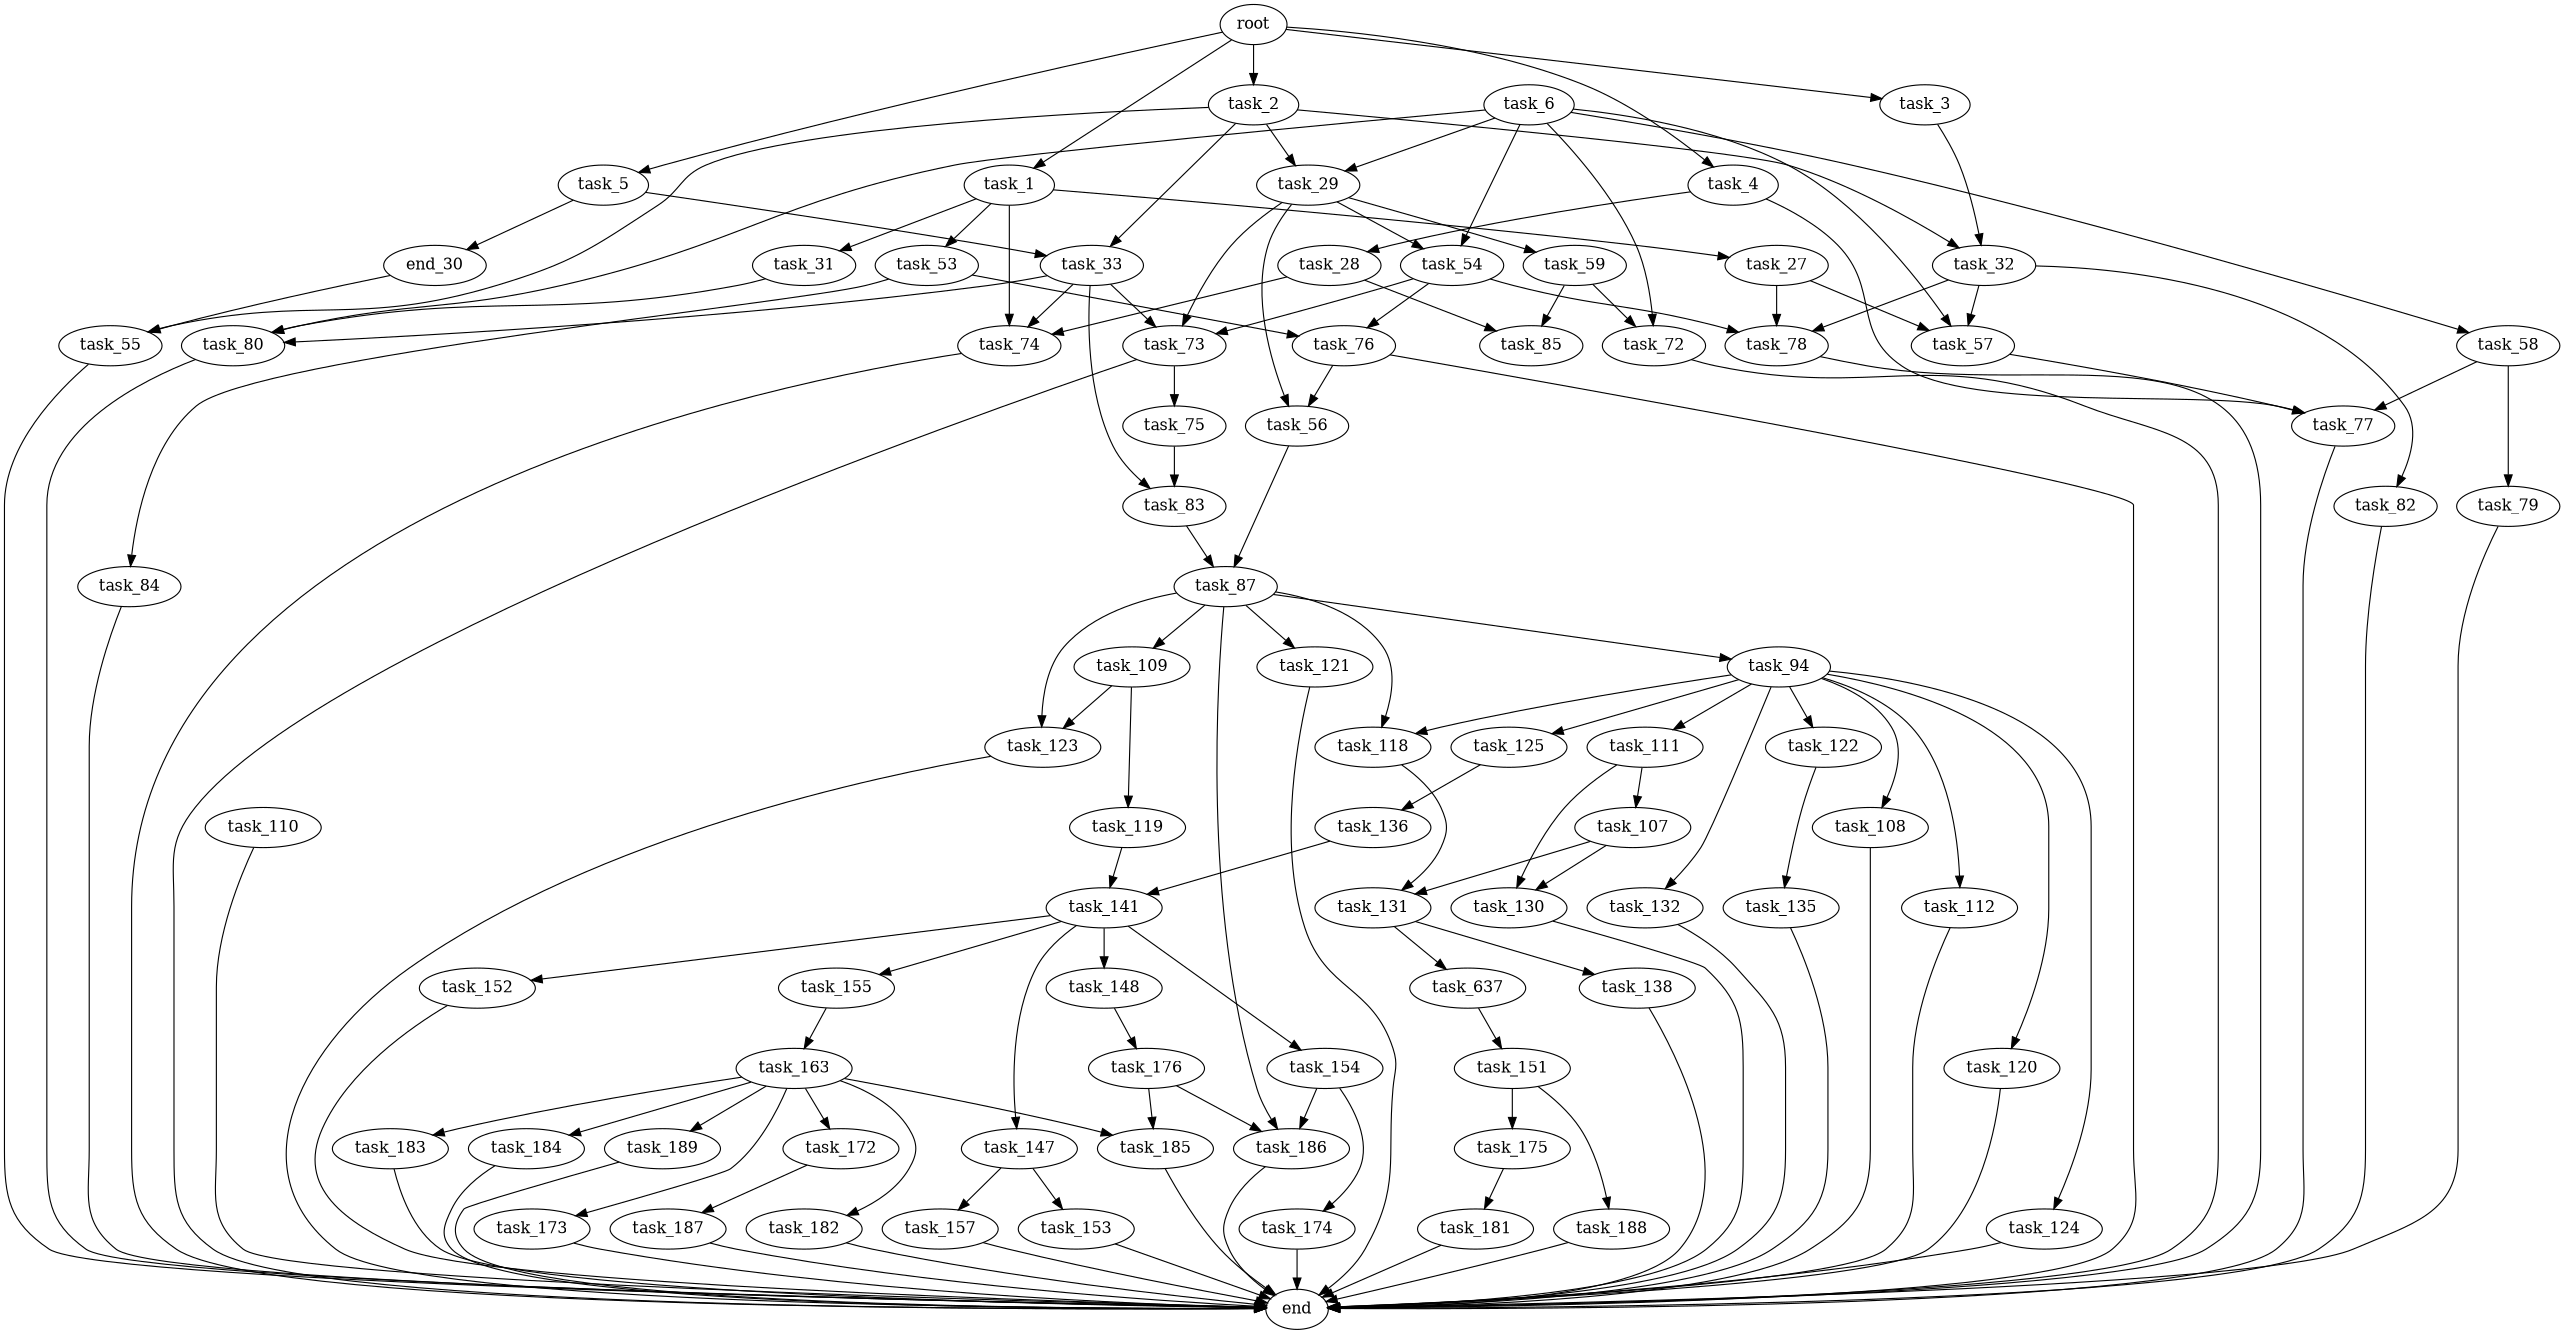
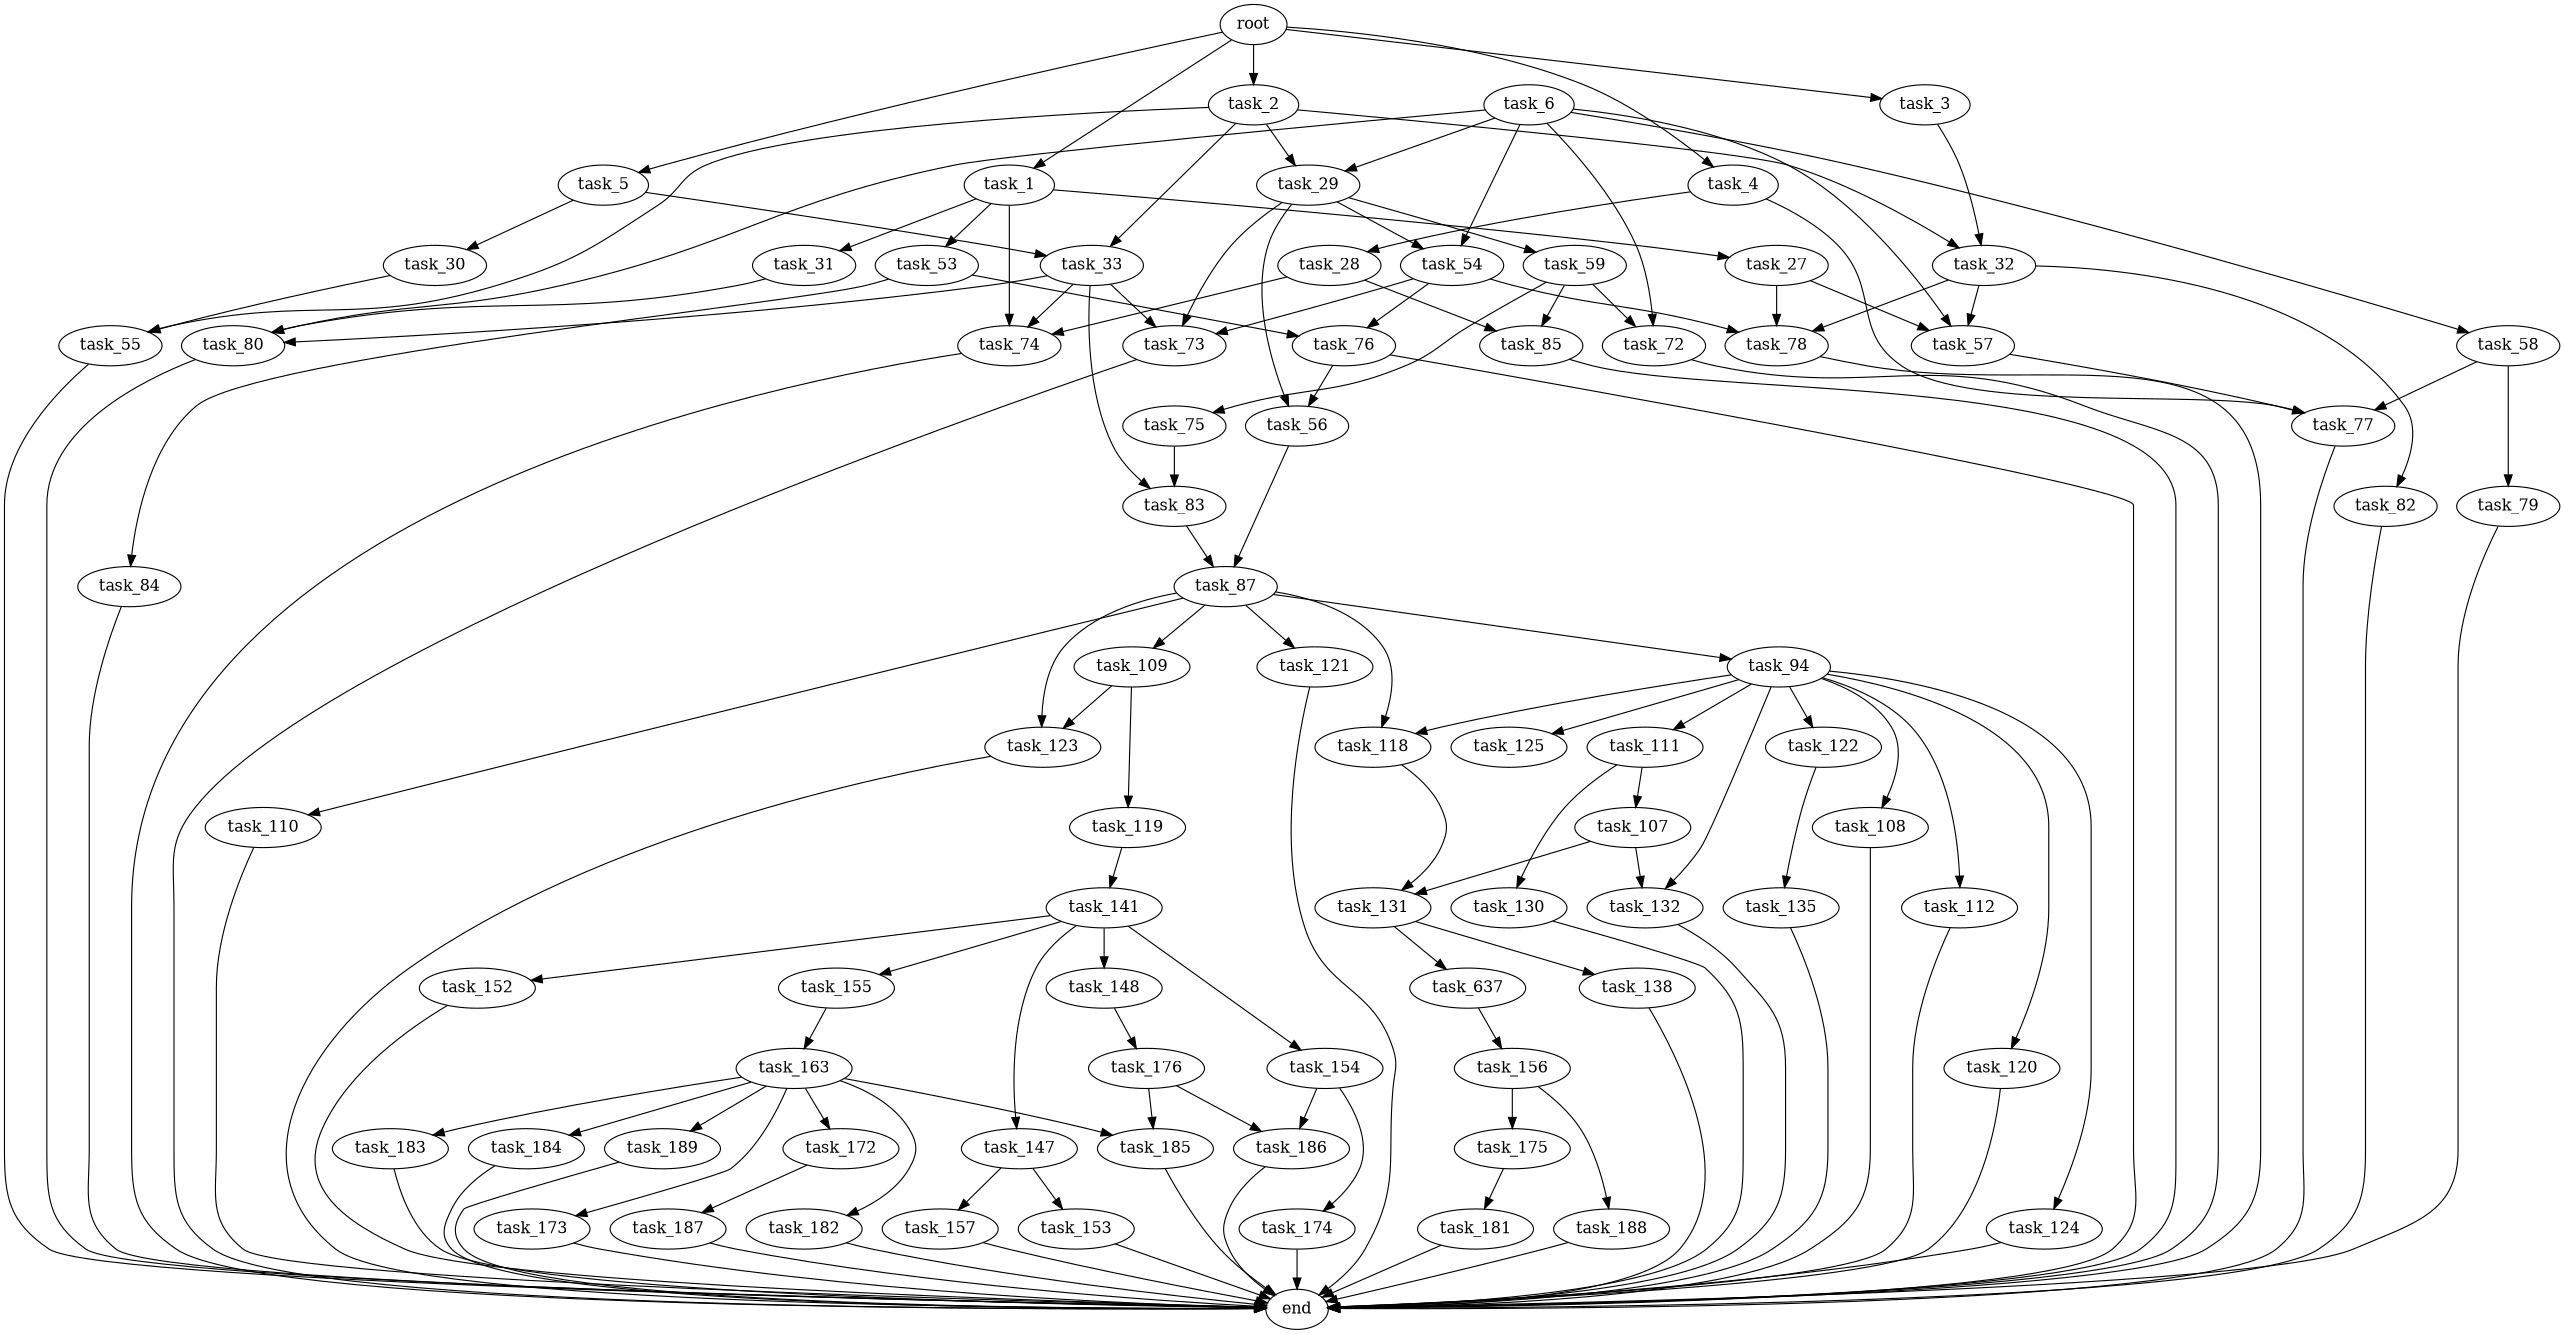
node "end_30": label "end_30" -> "task_30"
edge "task_73" -> "task_75": now "task_59" -> "task_75"
node "task_136": removed
edge "task_87" -> "task_186": now "task_87" -> "task_110"
edge "task_107" -> "task_130": now "task_107" -> "task_132"
edge "task_85" -> "end": added
node "task_151": label "task_151" -> "task_156"
